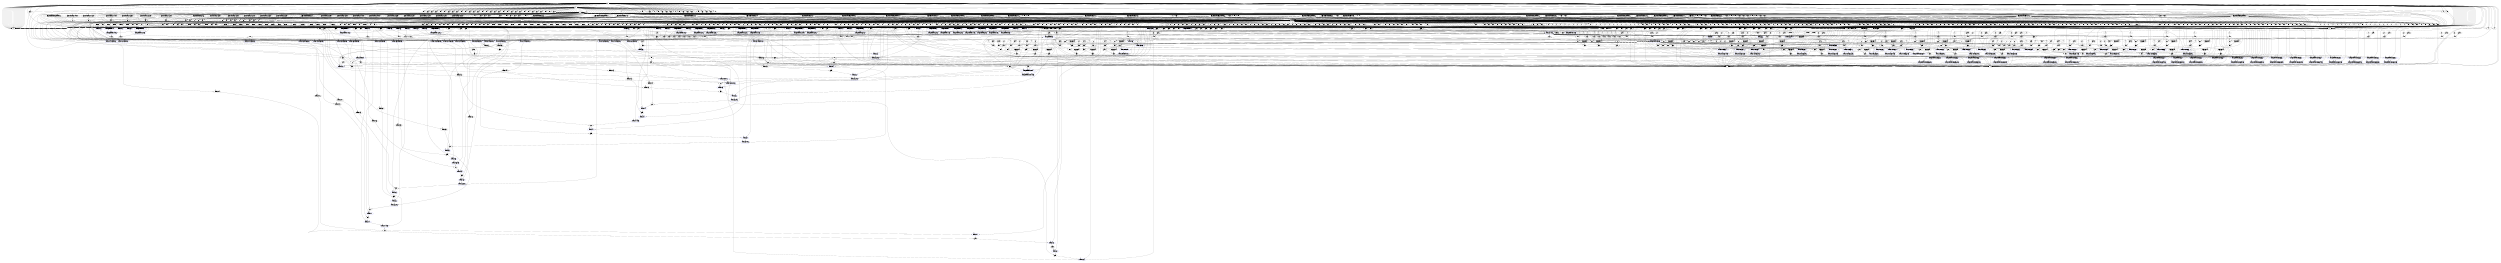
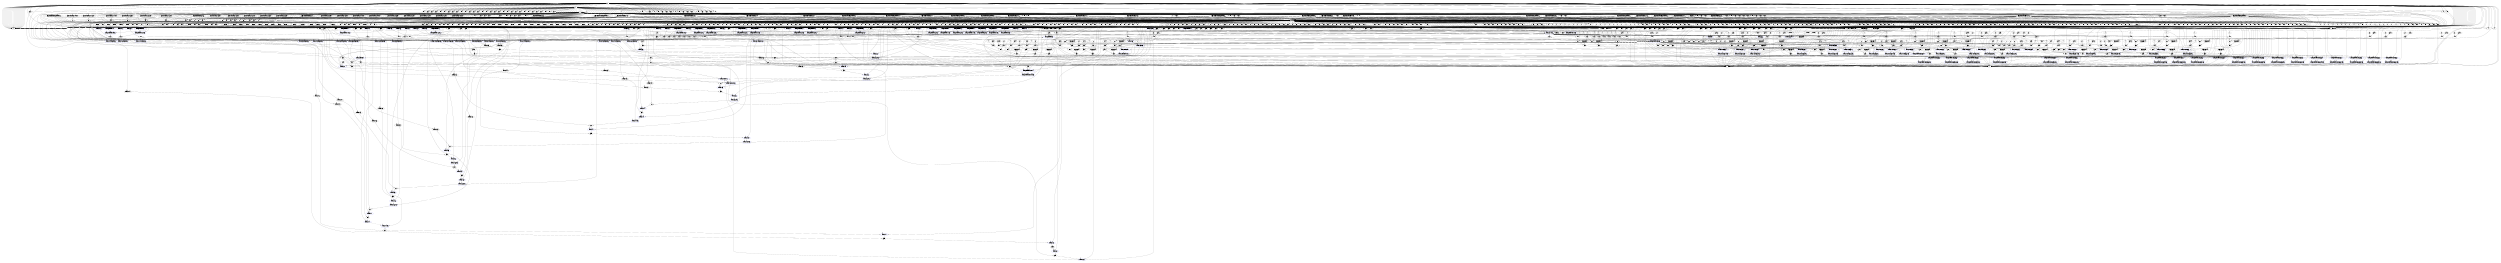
node "main_preheader_12_main": label "main_preheader_12_main" -> "main_preheader_12_reg"
